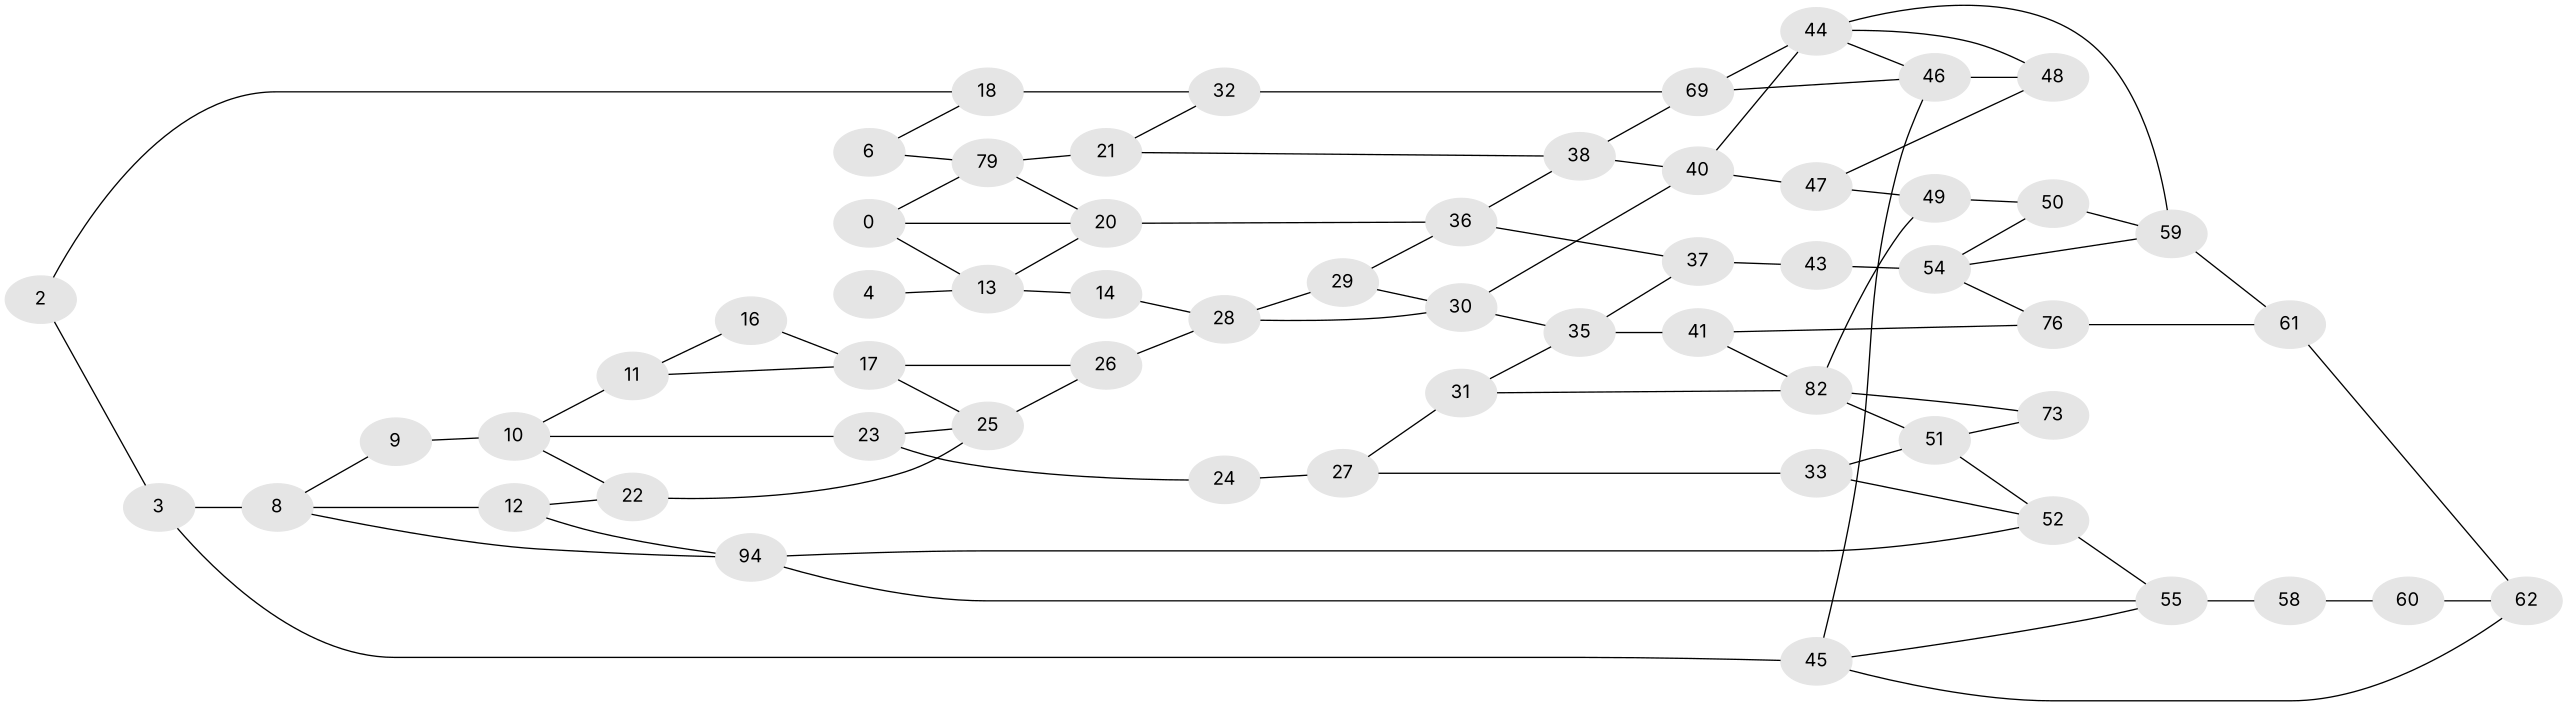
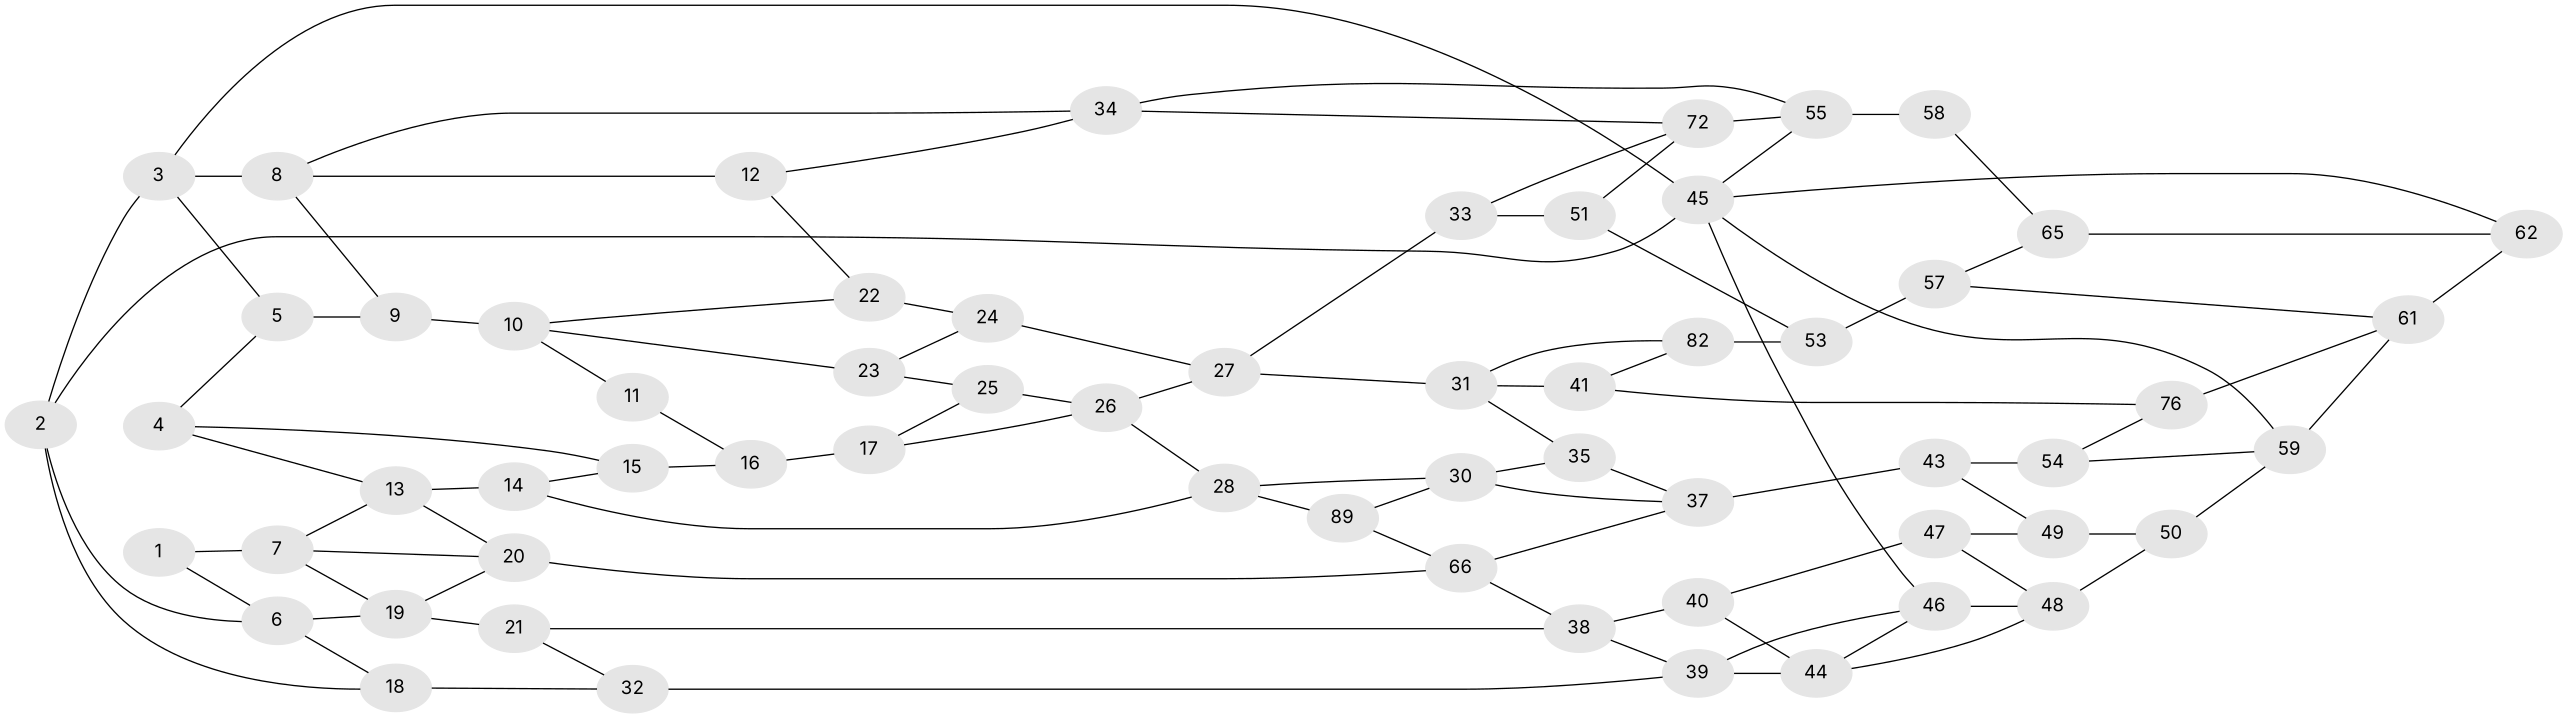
edge "44" -- "59": now "45" -- "59"
node "69": label "69" -> "39"
node "79": label "79" -> "19"
node "36": label "36" -> "66"
node "0": label "0" -> "7"
edge "40" -- "30": now "37" -- "30"
edge "45" -- "2": added
edge "50" -- "54": now "50" -- "48"
node "29": label "29" -> "89"
node "57": added
edge "49" -- "82": now "49" -- "43"
node "5": added
edge "35" -- "41": now "31" -- "41"
edge "17" -- "11": removed
edge "27" -- "26": added
edge "82" -- "51": removed
node "73": label "73" -> "53"
node "15": added
edge "25" -- "22": now "24" -- "22"
node "52": label "52" -> "72"
node "1": added
node "94": label "94" -> "34"
edge "2" -- "6": added
node "60": label "60" -> "65"
